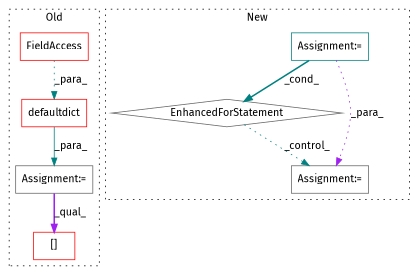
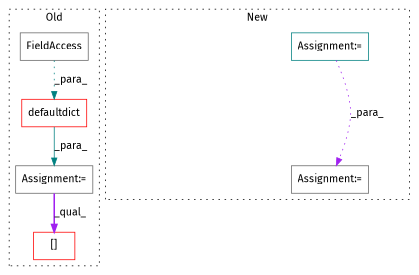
node "FieldAccess": color red -> gray40
node "EnhancedForStatement": removed
